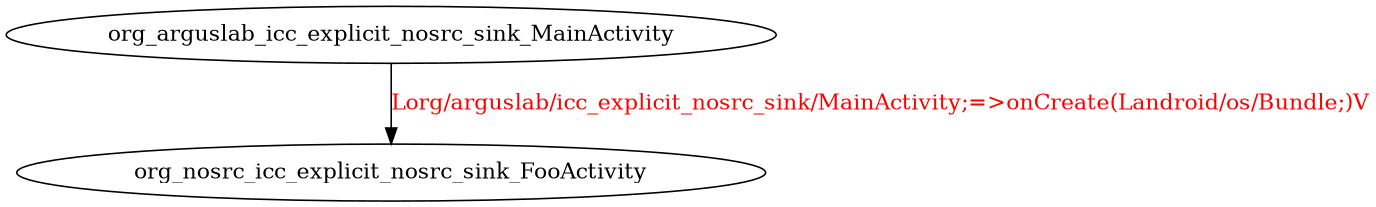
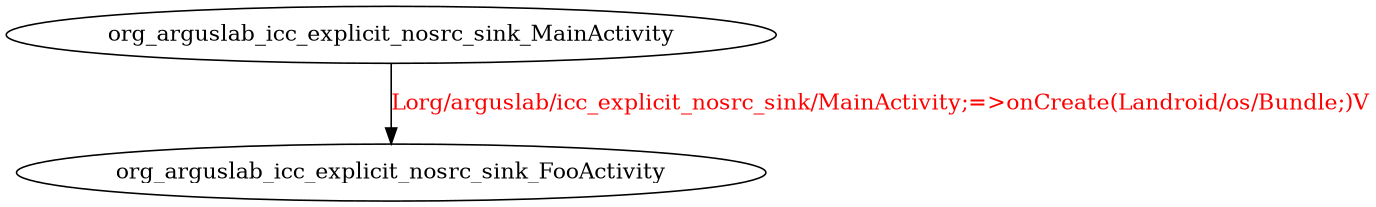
node "org_nosrc_icc_explicit_nosrc_sink_FooActivity": label "org_nosrc_icc_explicit_nosrc_sink_FooActivity" -> "org_arguslab_icc_explicit_nosrc_sink_FooActivity"
